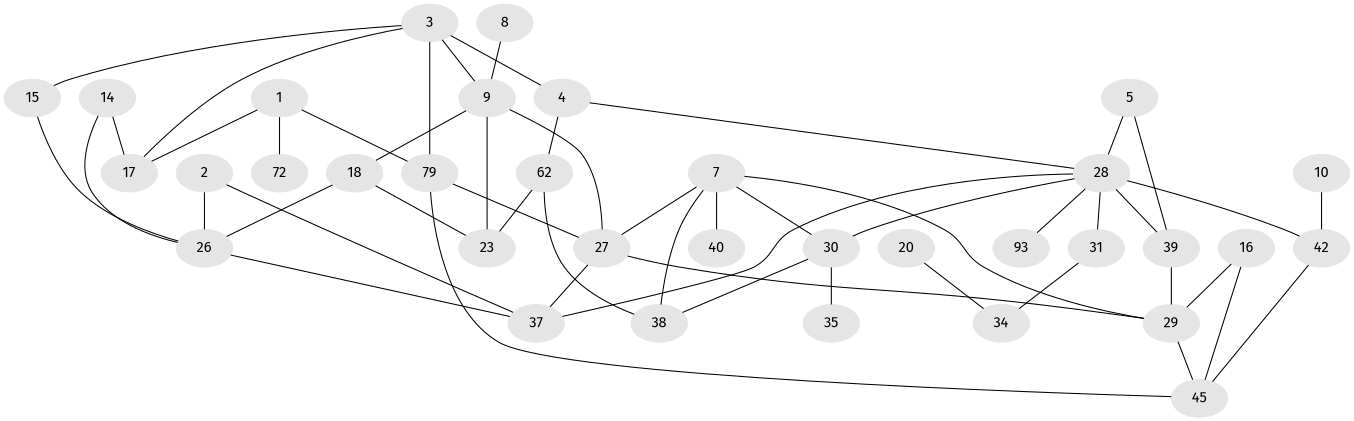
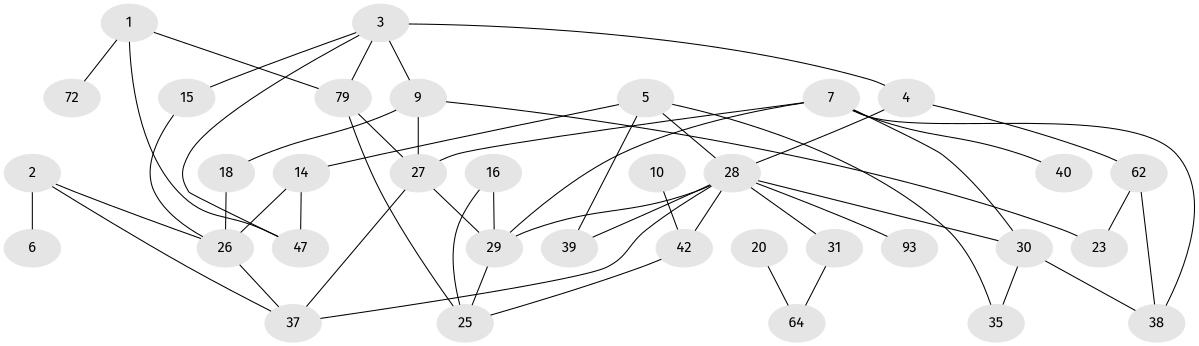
node "8": removed
edge "5" -- "14": added
edge "5" -- "35": added
node "17": label "17" -> "47"
edge "18" -- "23": removed
node "6": added
edge "39" -- "29": now "28" -- "29"
node "34": label "34" -> "64"
node "45": label "45" -> "25"
